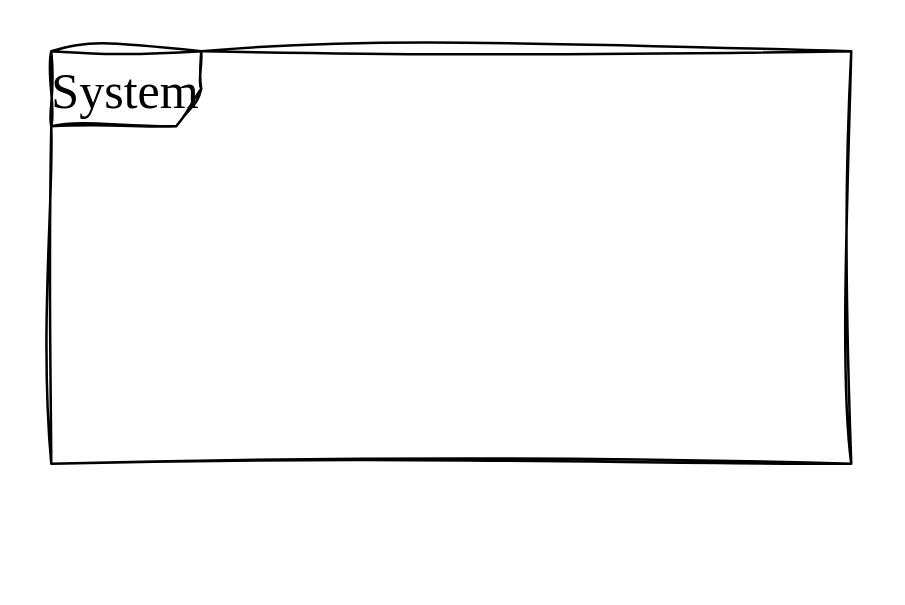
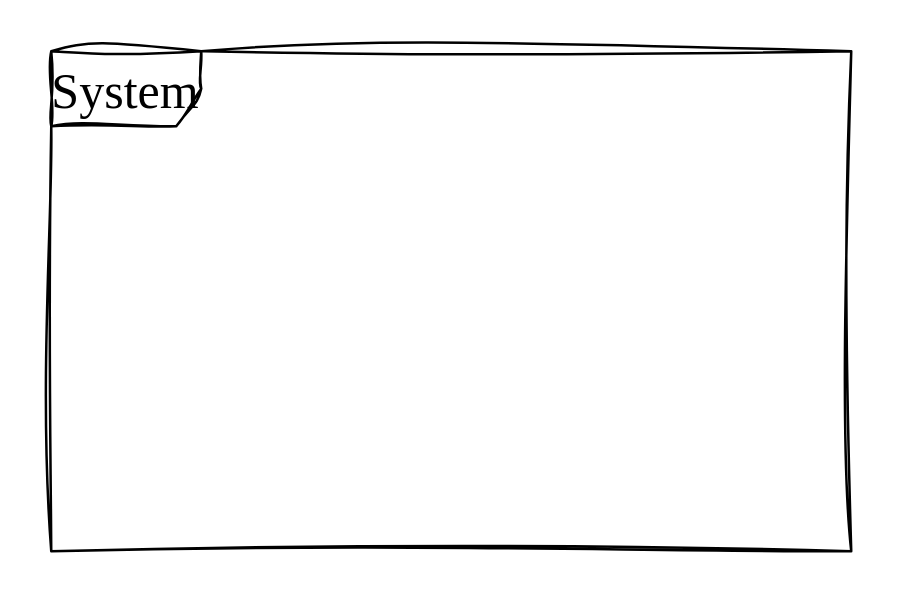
node "System": size 800x413 -> 800x500
